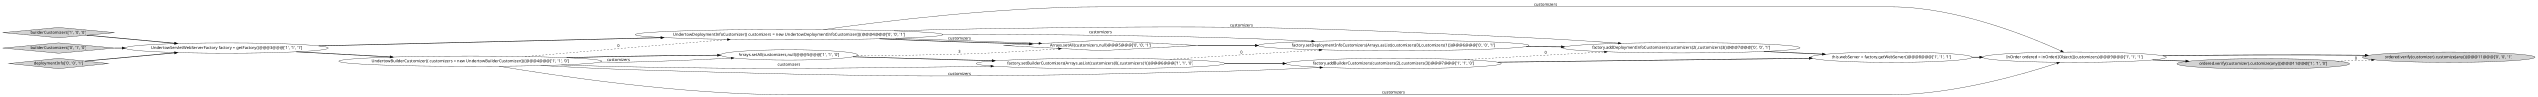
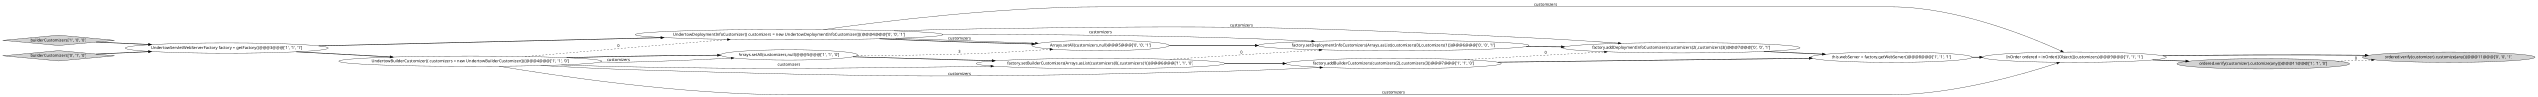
node "Arrays.setAll(customizers,null)@@@5@@@['0', '0', '1']": shape diamond -> ellipse
node "deploymentInfo['0', '0', '1']": removed
